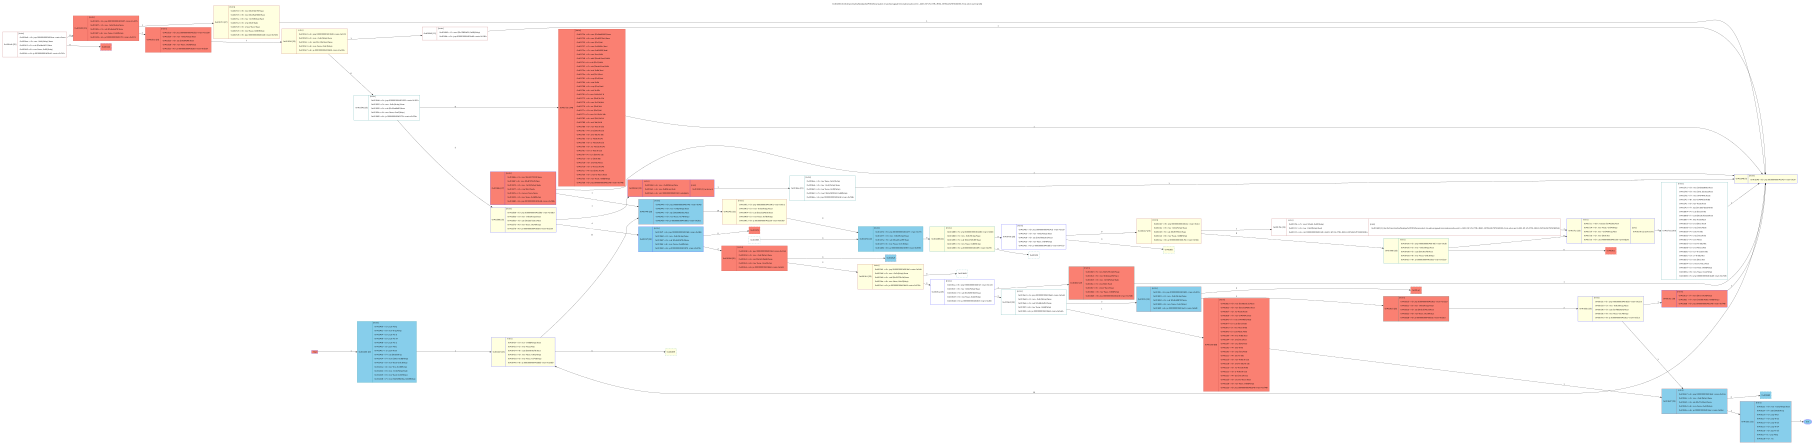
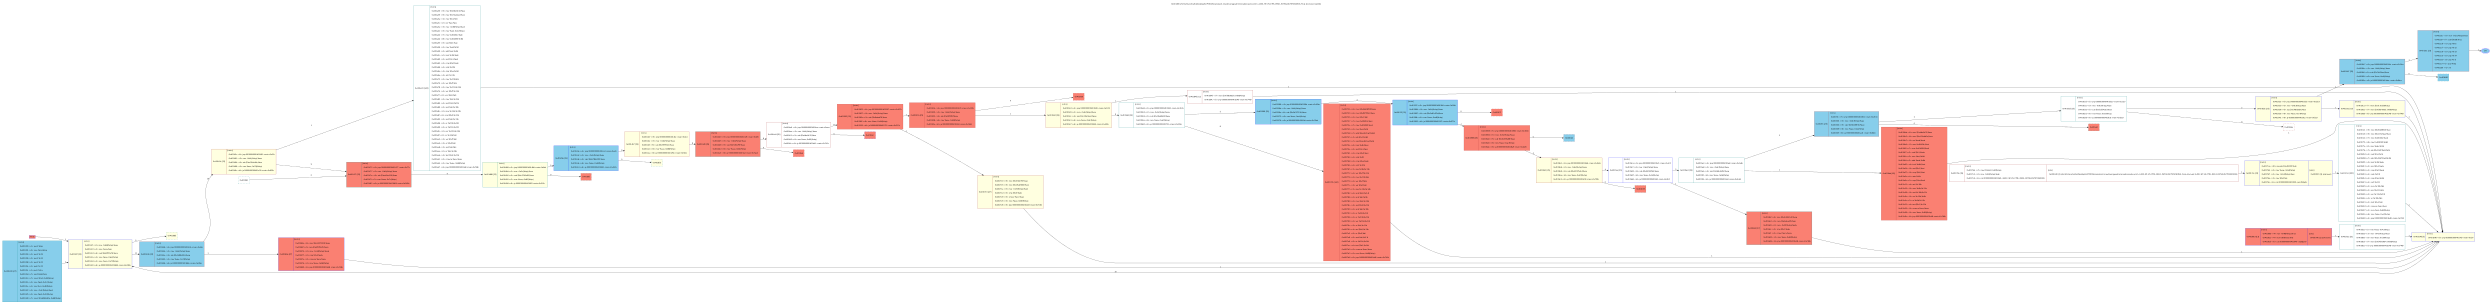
node "0x401a30 [140]": added
node "0x4019b9": added
node "0x4016da": added
edge "0x40166a [27]" -> "0x401446 [22]": reversed
edge "0x401566 [25]" -> "0x40169d [13]": removed, label "1"
node "0x401566 [25]": fillcolor lightyellow -> skyblue
edge "0x4014b7 [25]" -> "0x4017bb [15]": removed, label "1"
node "0x40149e [25]": fillcolor white -> skyblue
node "0x401472 [22]": fillcolor skyblue -> salmon
edge "0x4014d0 [25]" -> "0x4017ca [23]": now "0x4014d0 [25]" -> "0x4014e9 [25]"
node "0x4014d0 [25]": fillcolor lightyellow -> salmon
node "0x4016f5": fillcolor white -> salmon
node "0x401b09": fillcolor white -> salmon
node "0x4019ca [19]": fillcolor salmon -> lightyellow
node "0x401615 [25]": fillcolor salmon -> white
edge "Final" -> "0x401400 [47]": now "Final" -> "0x40142f [23]"
edge "0x4019dd [83]" -> "0x401647 [25]": now "0x4019dd [83]" -> "0x401b48 [5]"
